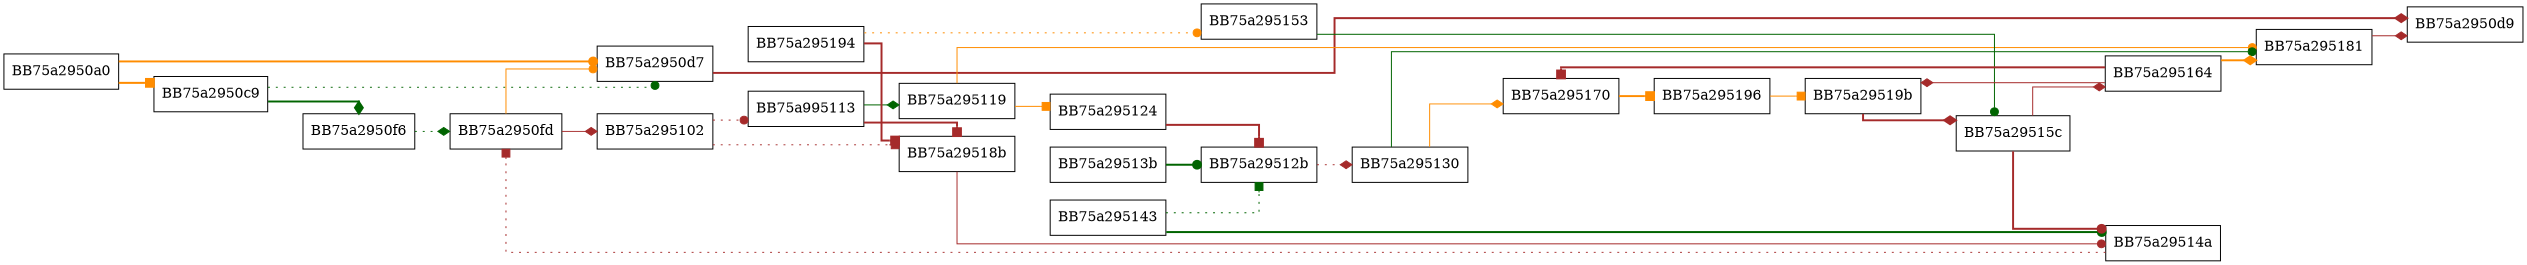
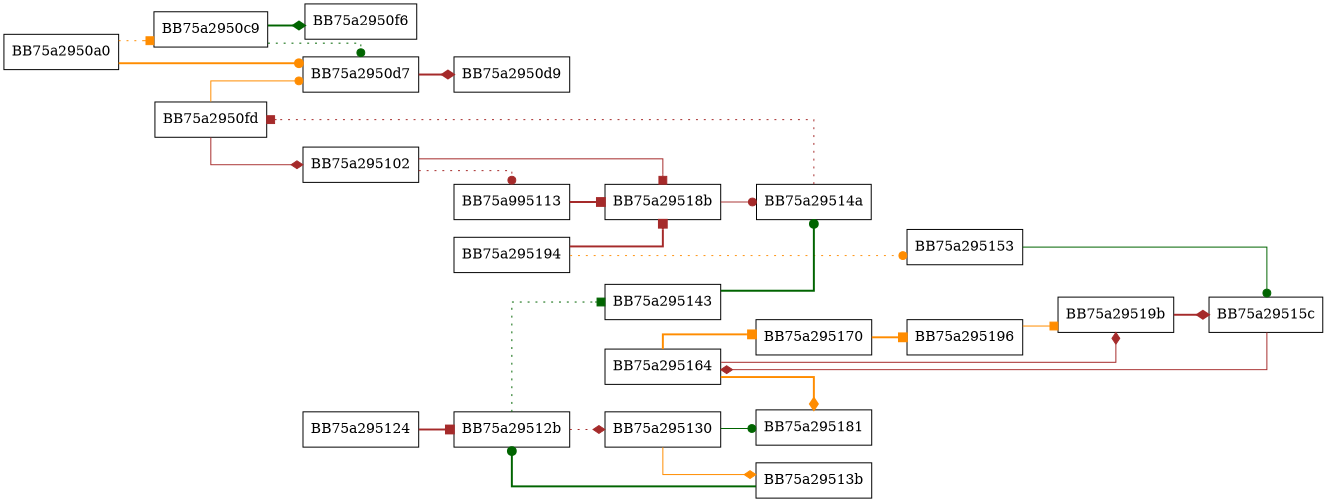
edge "BB75a295181" -> "BB75a2950d9": removed
edge "BB75a295164" -> "BB75a295170": color brown -> darkorange
edge "BB75a2950a0" -> "BB75a2950c9": style bold -> dotted
node "BB75a295119": removed
edge "BB75a295130" -> "BB75a295170": now "BB75a295130" -> "BB75a29513b"
edge "BB75a2950f6" -> "BB75a2950fd": removed
edge "BB75a295102" -> "BB75a29518b": style dotted -> solid
edge "BB75a295143" -> "BB75a29512b": reversed
edge "BB75a29515c" -> "BB75a29514a": removed
